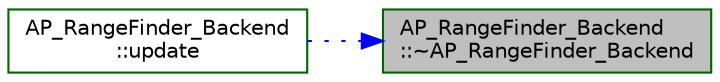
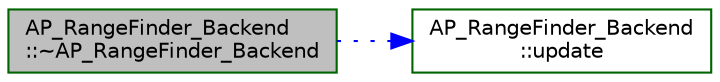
edge "AP_RangeFinder_Backend ::update" -> "AP_RangeFinder_Backend ::~AP_RangeFinder_Backend": reversed
